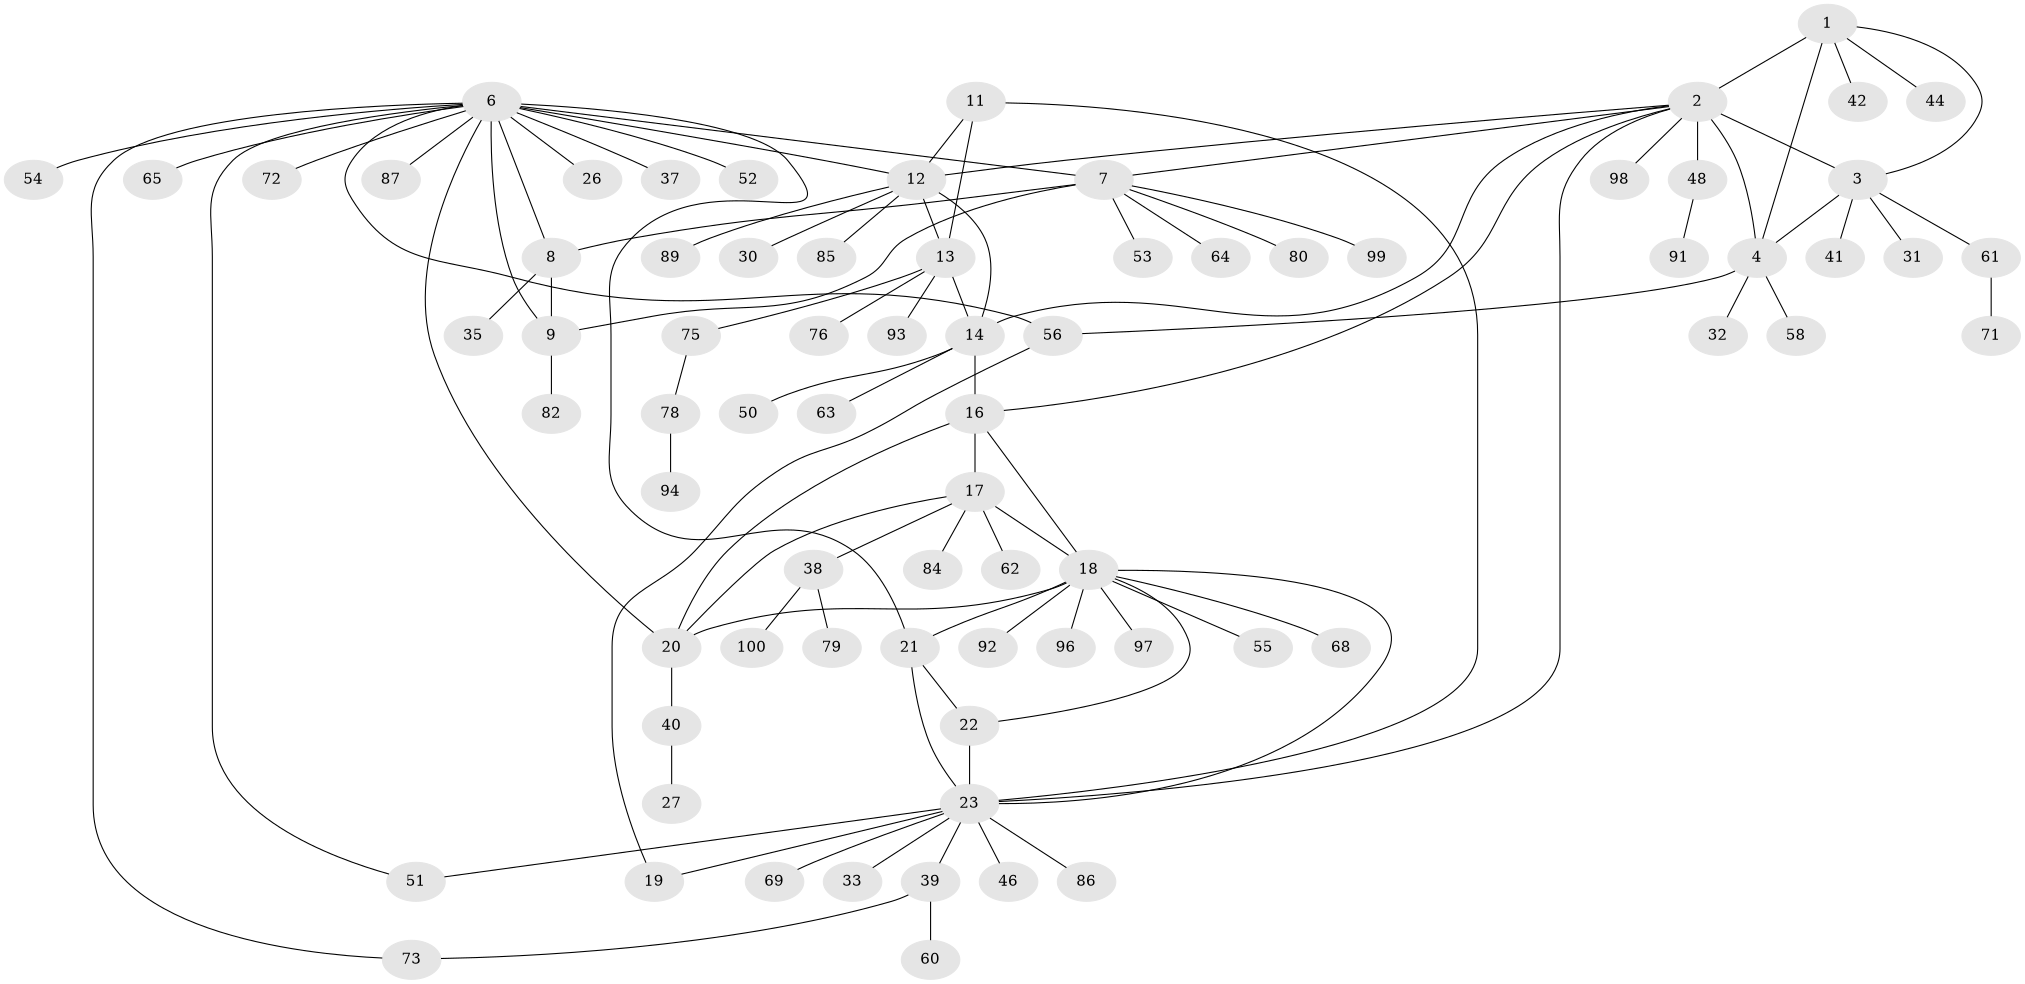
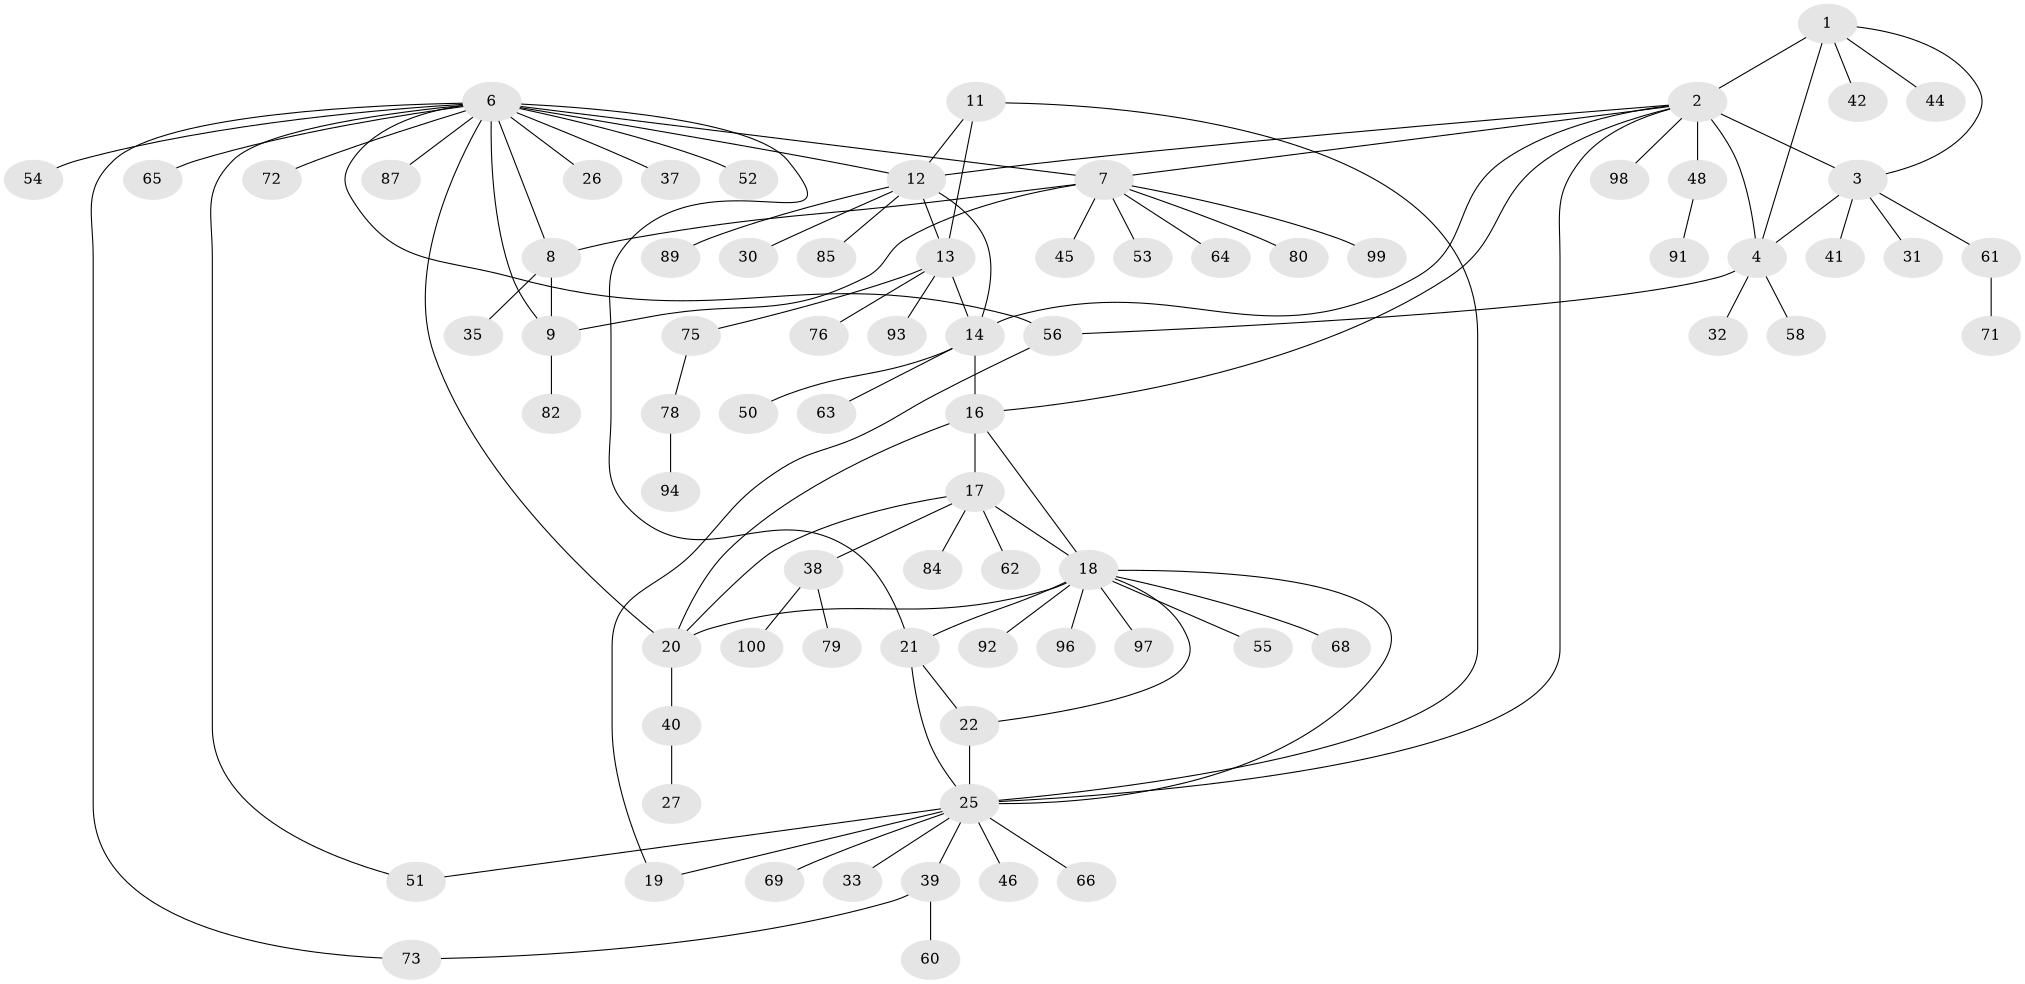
node "45": added
node "23": label "23" -> "25"
node "86": label "86" -> "66"
